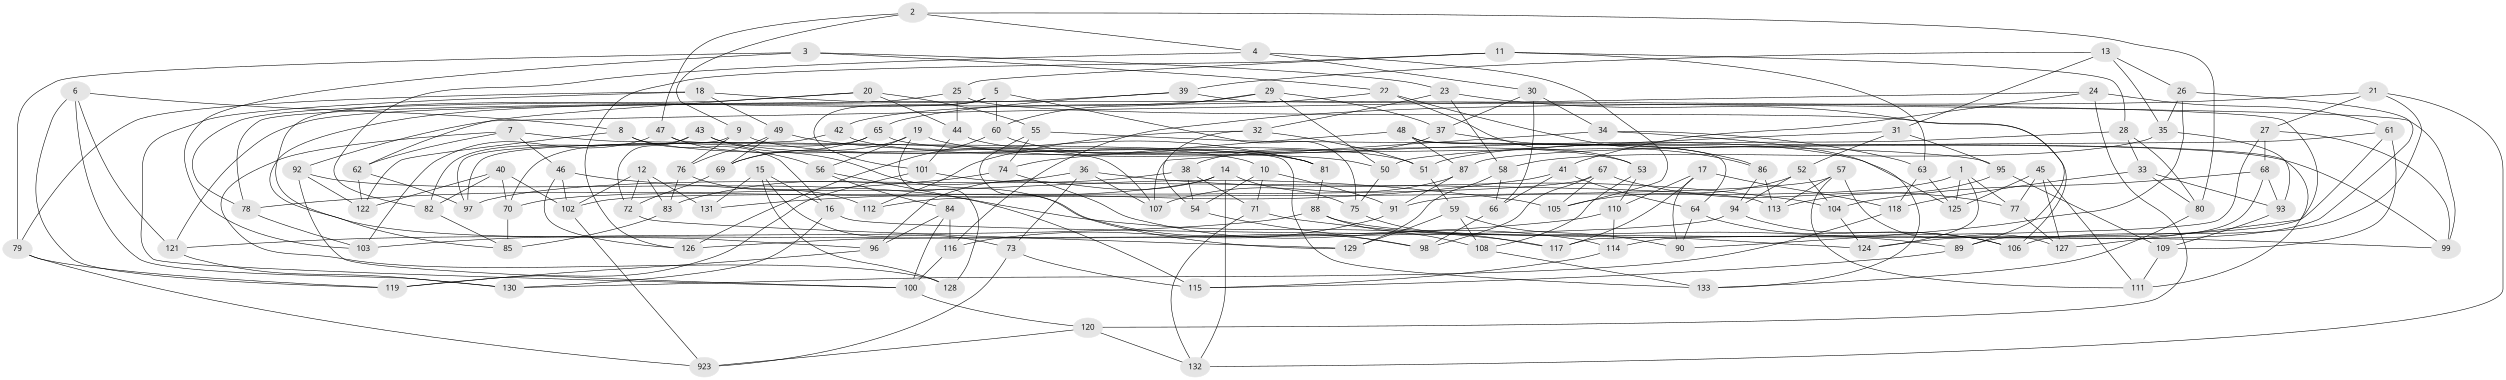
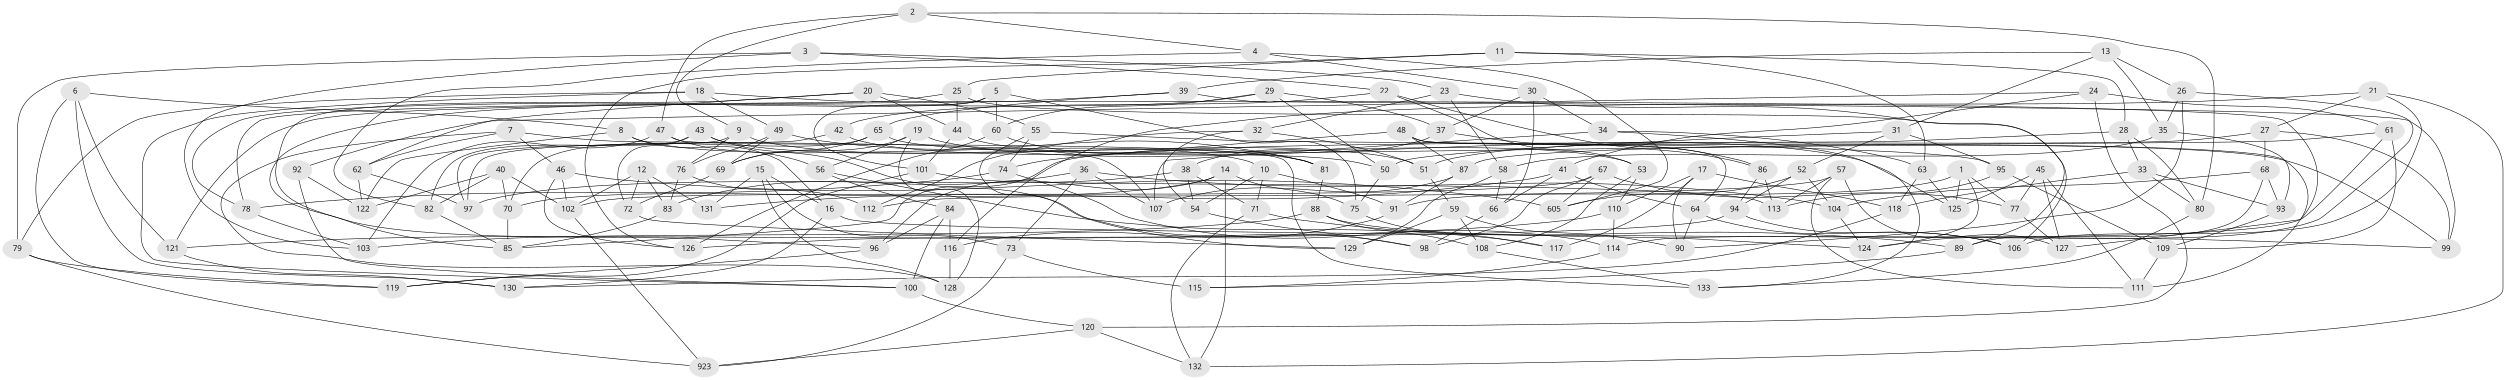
edge "92" -- "115": removed
node "105": label "105" -> "605"
edge "27" -- "117": now "27" -- "85"
edge "116" -- "100": now "116" -- "128"
